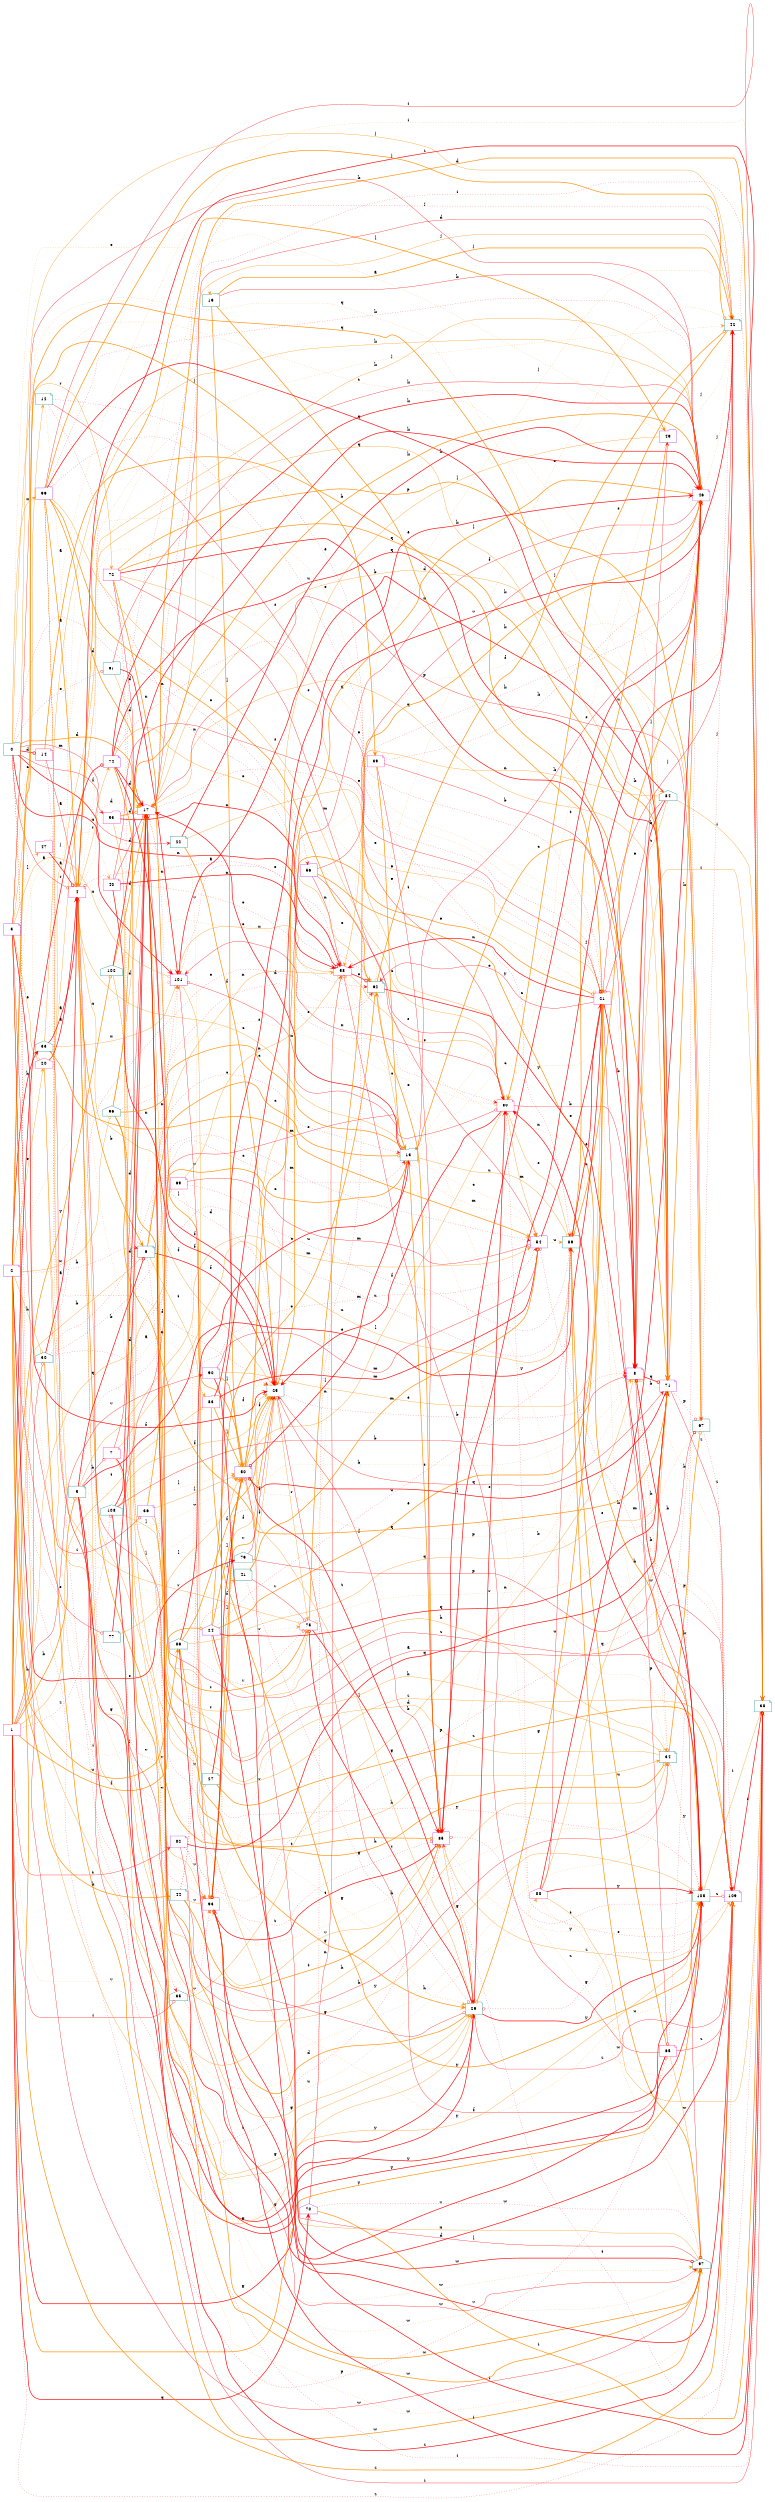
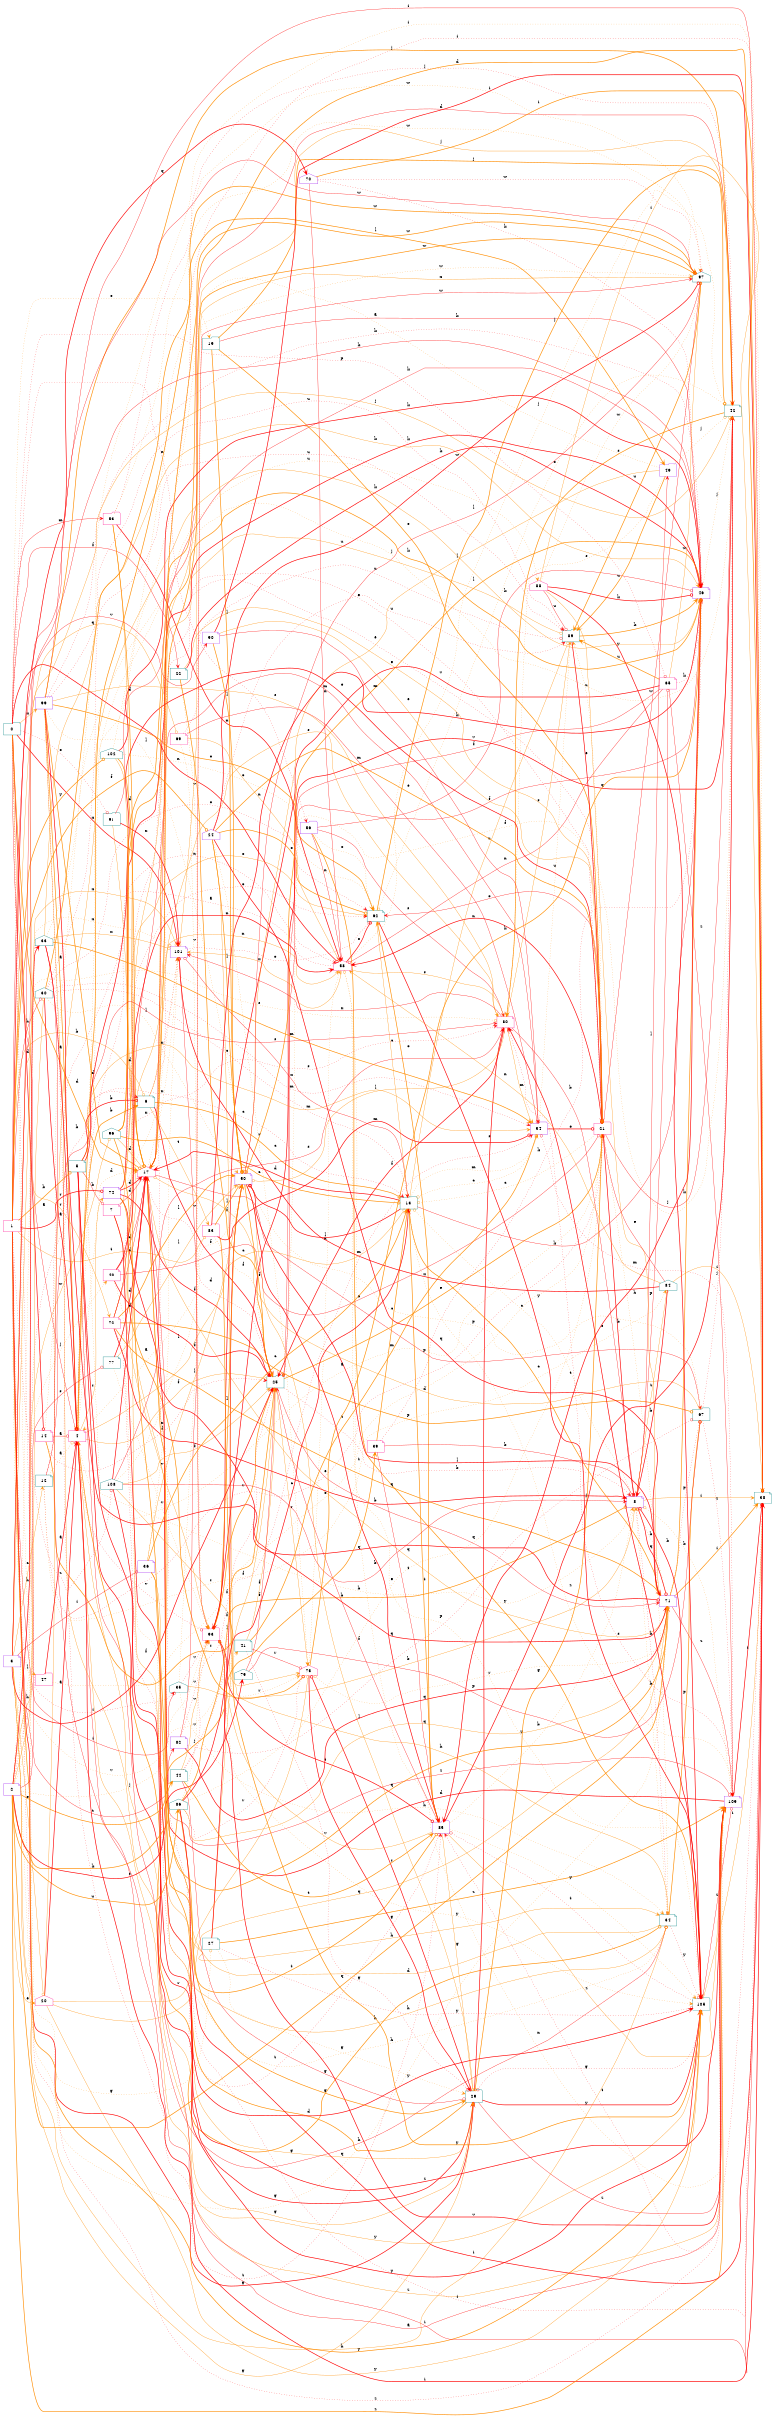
edge "71" -> "38": added, label "i"
